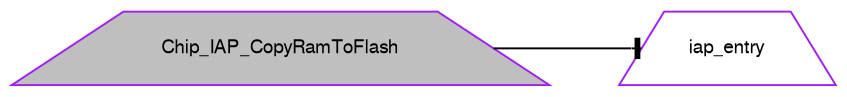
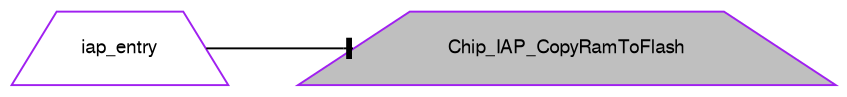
edge "Chip_IAP_CopyRamToFlash" -> "iap_entry": reversed
